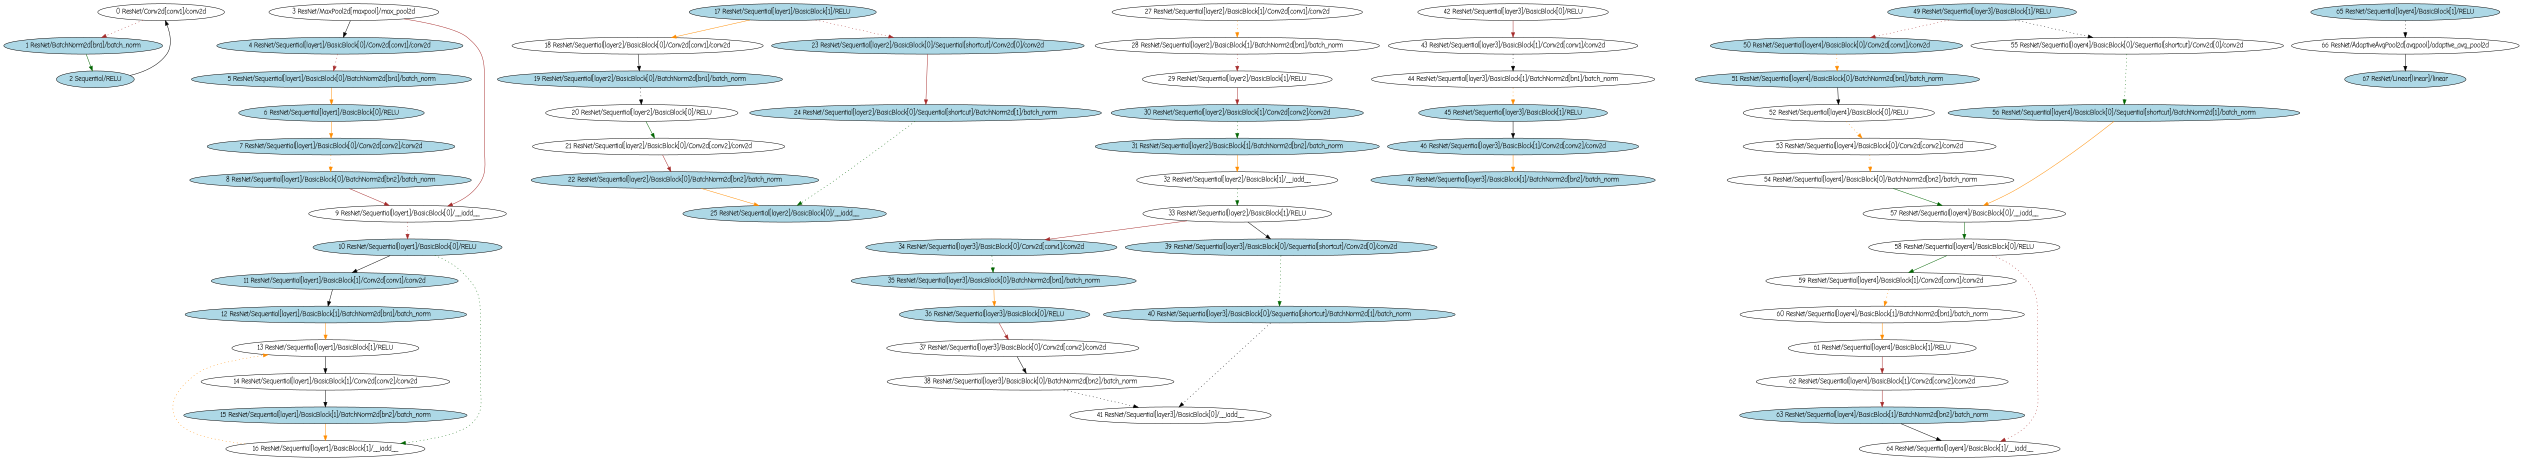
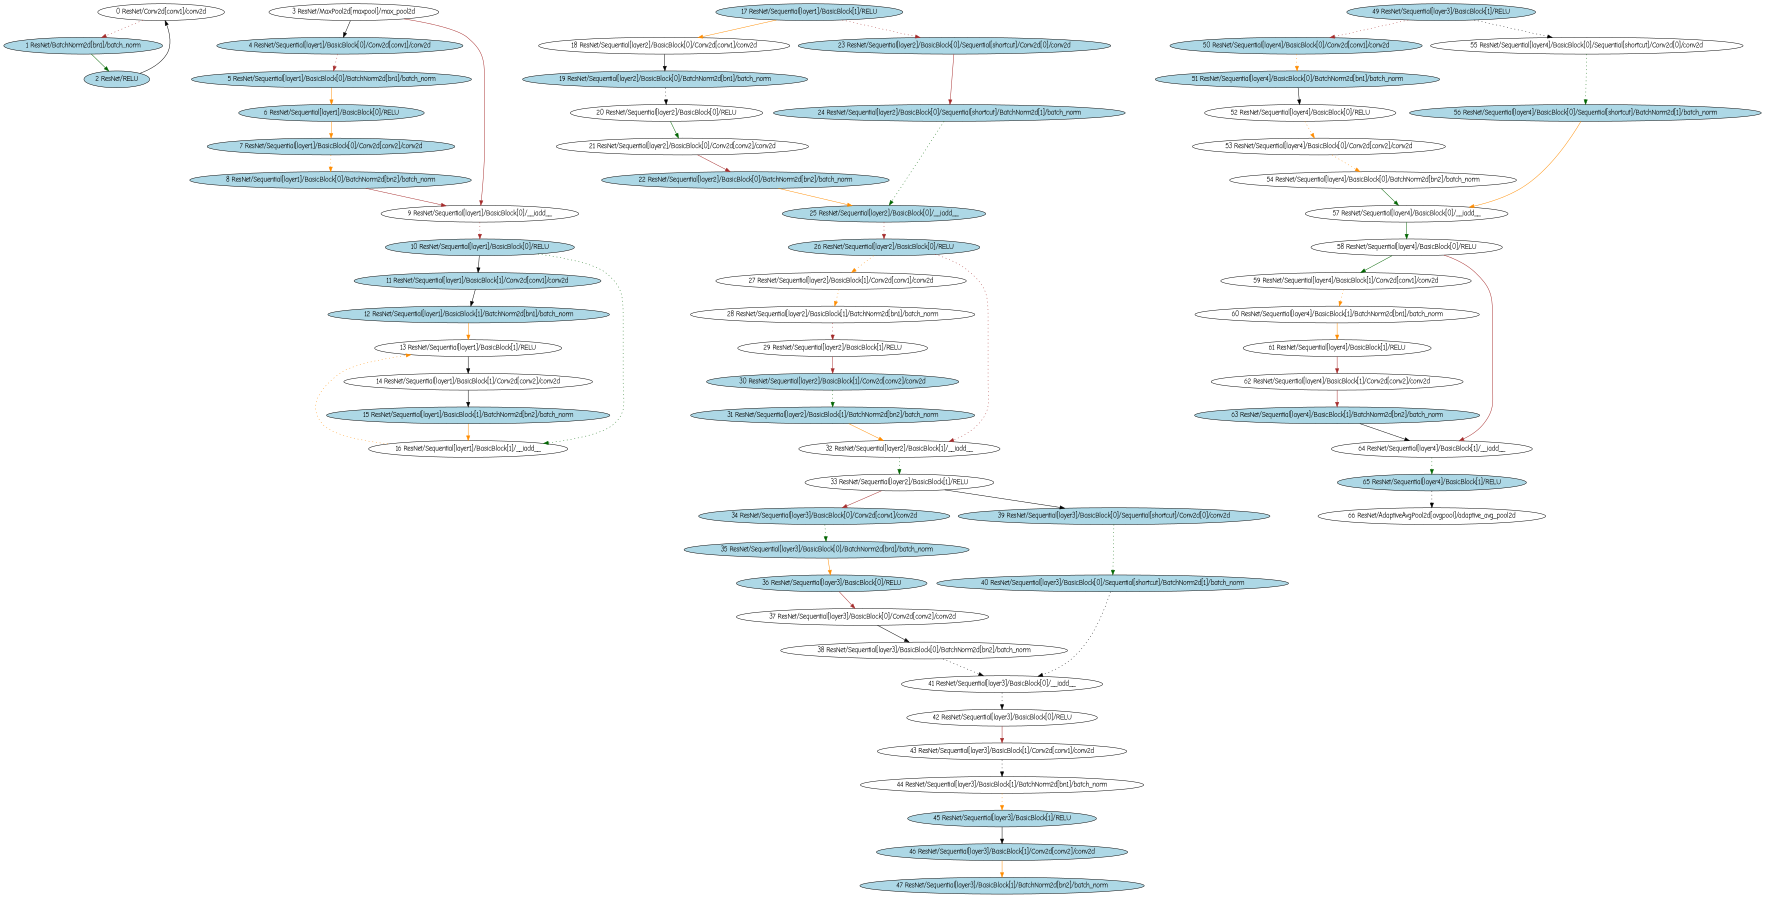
node "2 Sequential/RELU": label "2 Sequential/RELU" -> "2 ResNet/RELU"
node "67 ResNet/Linear[linear]/linear": removed
node "26 ResNet/Sequential[layer2]/BasicBlock[0]/RELU": added
edge "58 ResNet/Sequential[layer4]/BasicBlock[0]/RELU" -> "64 ResNet/Sequential[layer4]/BasicBlock[1]/__iadd__": style dotted -> solid
edge "64 ResNet/Sequential[layer4]/BasicBlock[1]/__iadd__" -> "65 ResNet/Sequential[layer4]/BasicBlock[1]/RELU": added
edge "41 ResNet/Sequential[layer3]/BasicBlock[0]/__iadd__" -> "42 ResNet/Sequential[layer3]/BasicBlock[0]/RELU": added
